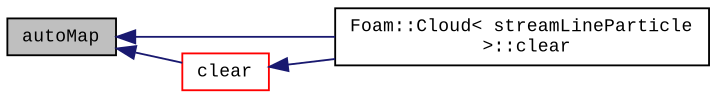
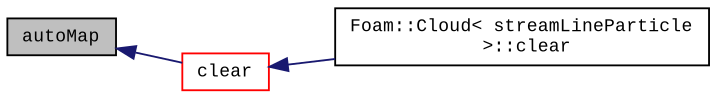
edge "Foam::Cloud< streamLineParticle >::clear" -> "autoMap": removed
